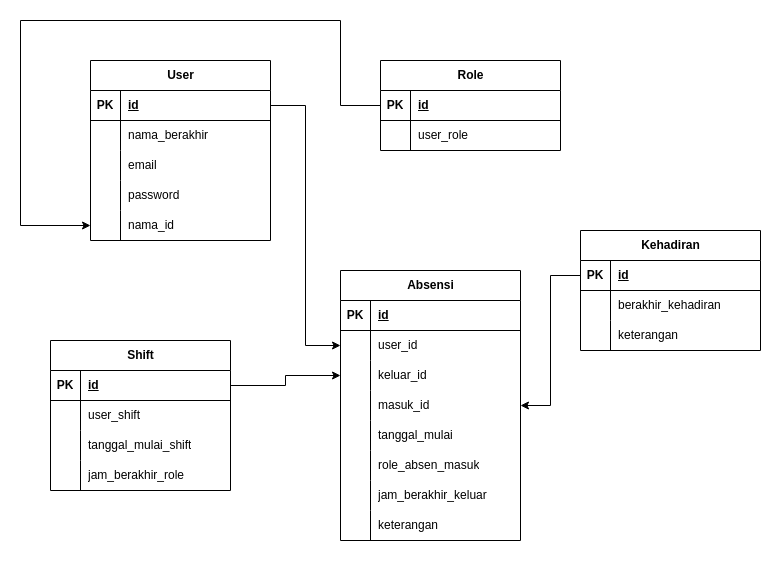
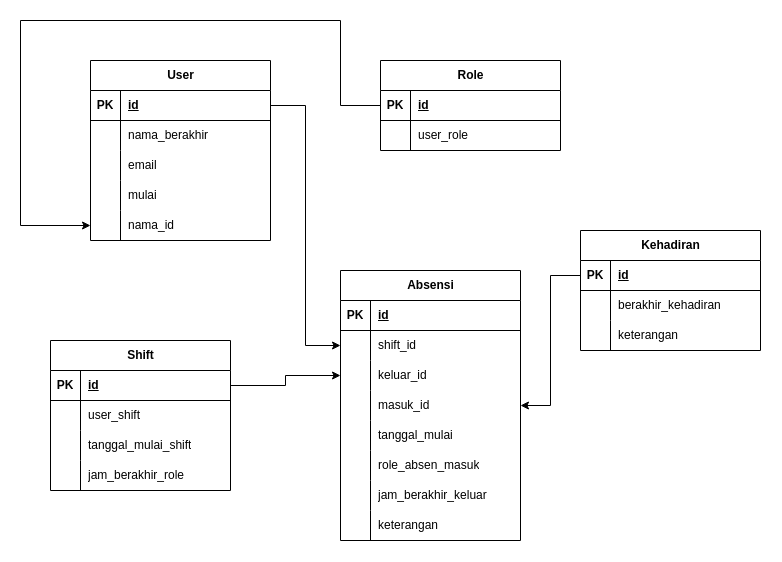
node "password": label "password" -> "mulai"
node "user_id": label "user_id" -> "shift_id"
